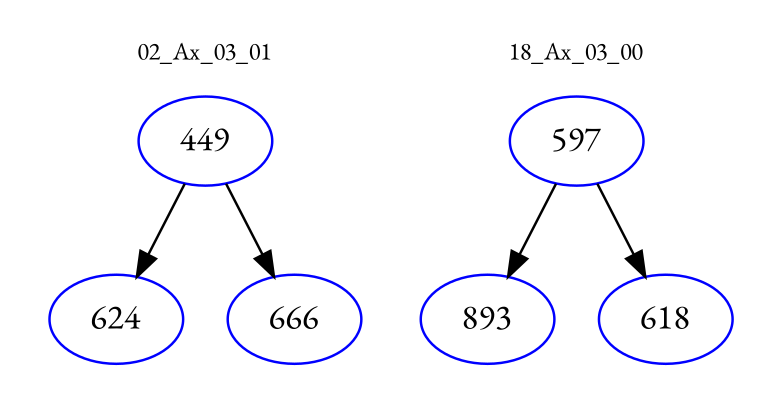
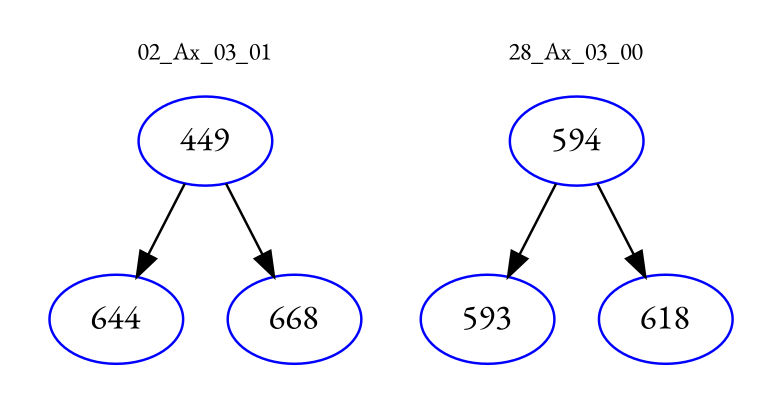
cluster "18_Ax_03_00": label "18_Ax_03_00" -> "28_Ax_03_00"
node "597": label "597" -> "594"
node "624": label "624" -> "644"
node "666": label "666" -> "668"
node "893": label "893" -> "593"
